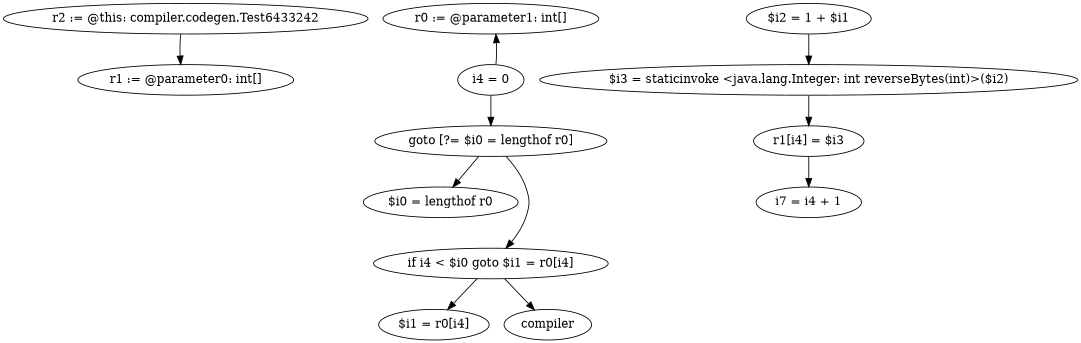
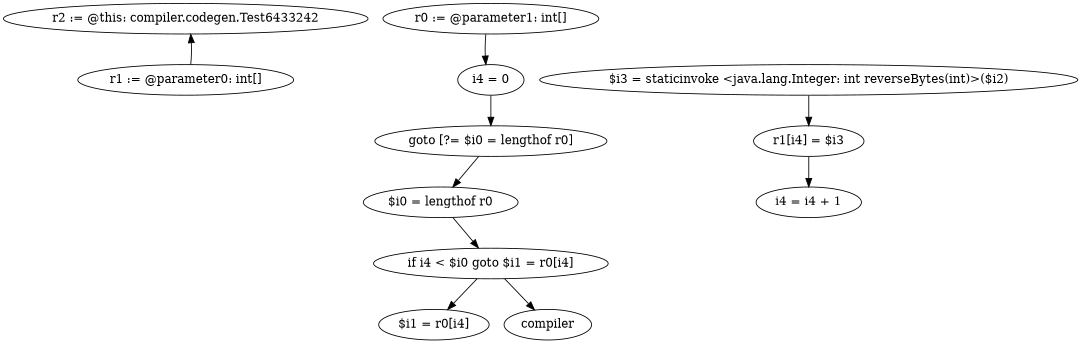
node "$i2 = 1 + $i1": removed
edge "r2 := @this: compiler.codegen.Test6433242" -> "r1 := @parameter0: int[]": reversed
edge "i4 = 0" -> "r0 := @parameter1: int[]": reversed
edge "goto [?= $i0 = lengthof r0]" -> "if i4 < $i0 goto $i1 = r0[i4]": now "$i0 = lengthof r0" -> "if i4 < $i0 goto $i1 = r0[i4]"
node "i7 = i4 + 1": label "i7 = i4 + 1" -> "i4 = i4 + 1"
